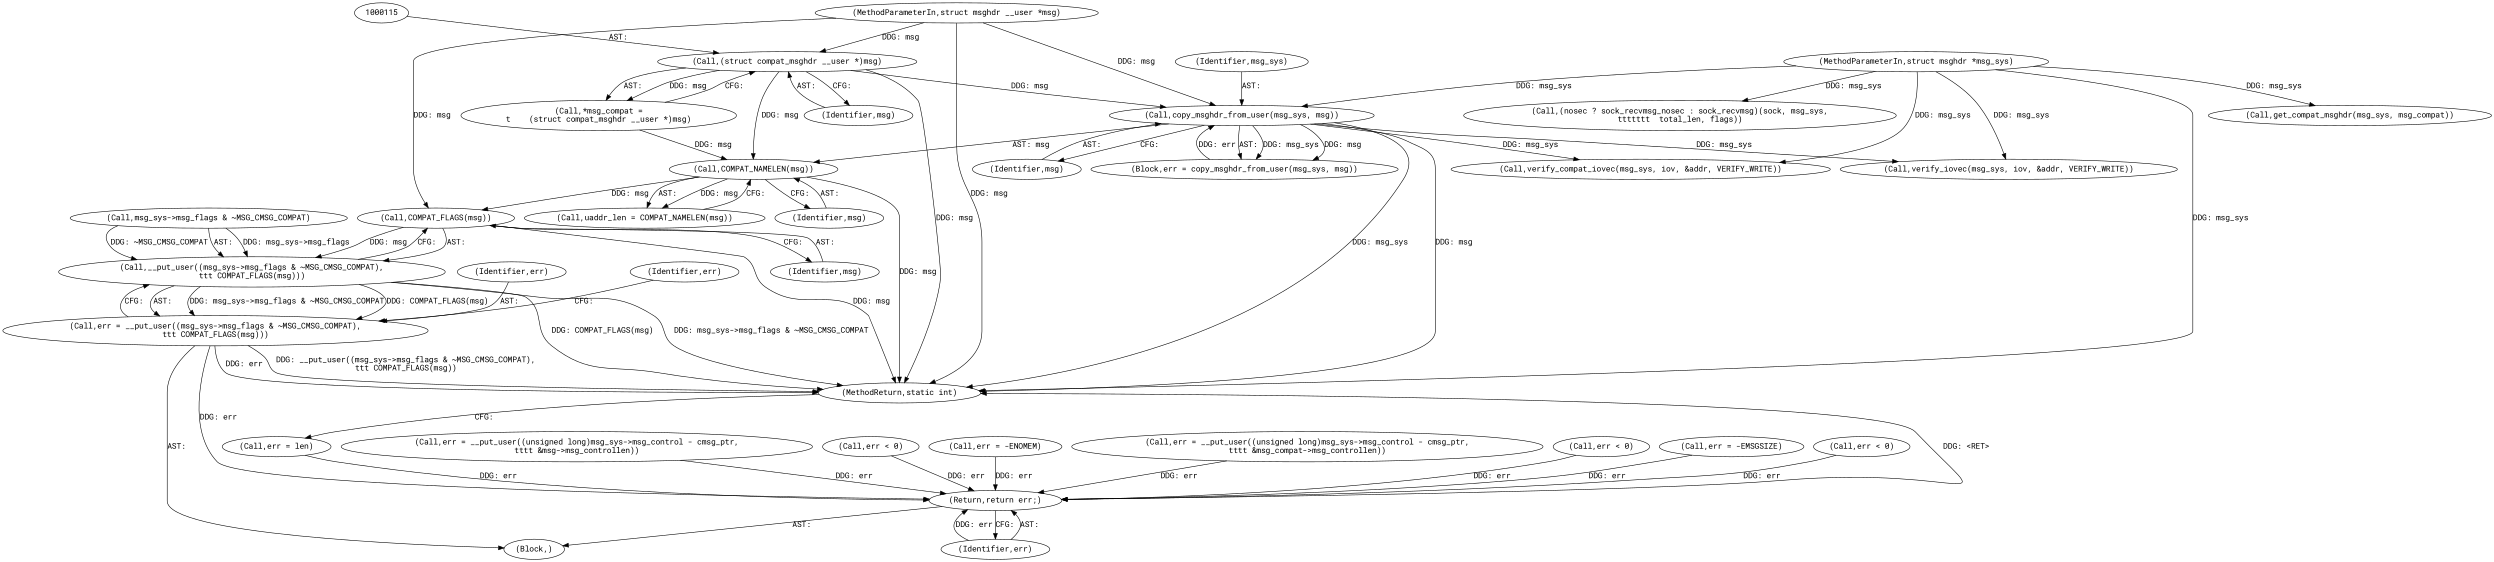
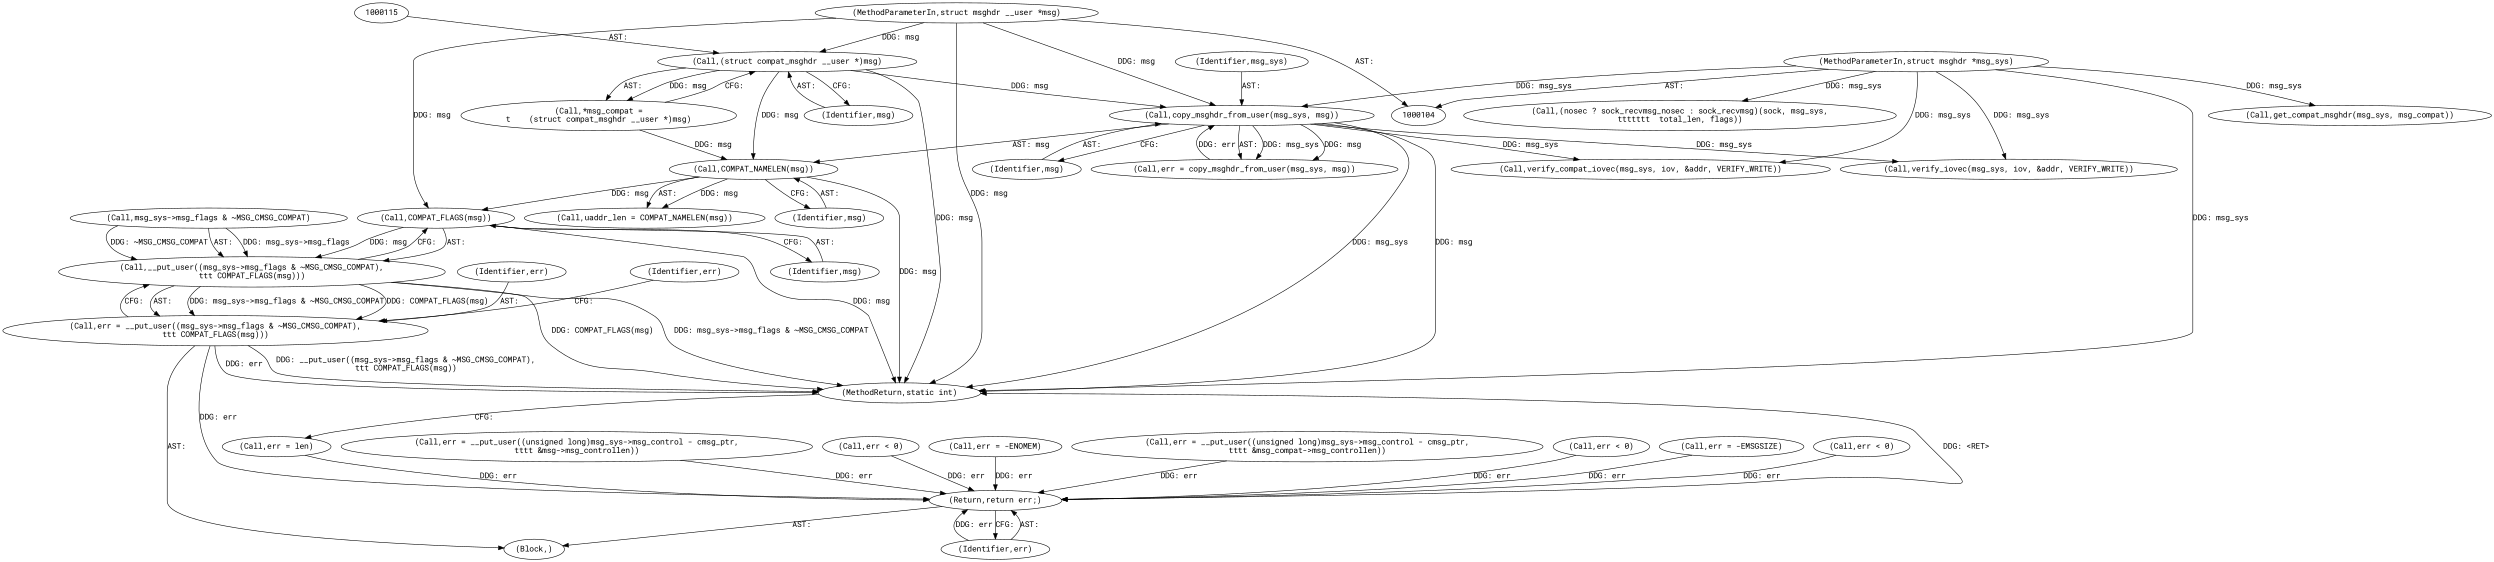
node "1000104": added
node "(Block,err = copy_msghdr_from_user(msg_sys, msg))": label "(Block,err = copy_msghdr_from_user(msg_sys, msg))" -> "(Call,err = copy_msghdr_from_user(msg_sys, msg))"
edge "(Call,uaddr_len = COMPAT_NAMELEN(msg))" -> "(Call,COMPAT_NAMELEN(msg))": removed, label "CFG:"
